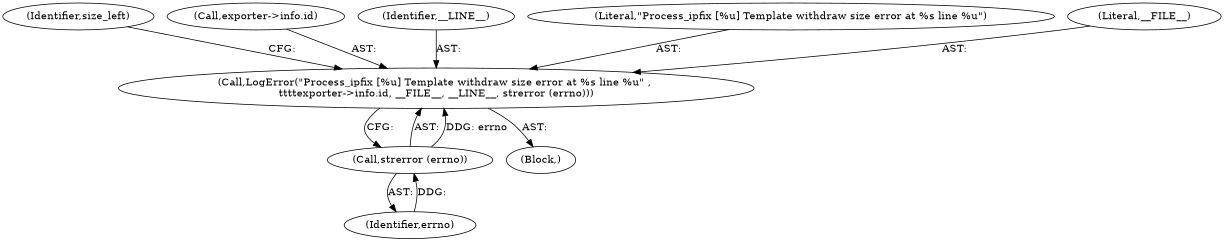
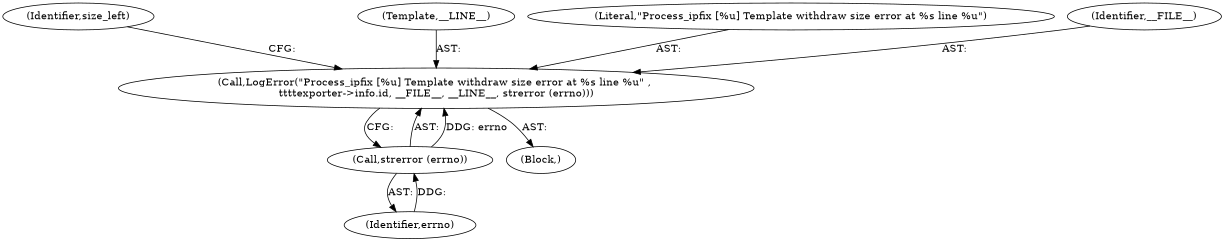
node "(Call,exporter->info.id)": removed
node "(Identifier,__LINE__)": label "(Identifier,__LINE__)" -> "(Template,__LINE__)"
node "(Literal,__FILE__)": label "(Literal,__FILE__)" -> "(Identifier,__FILE__)"
